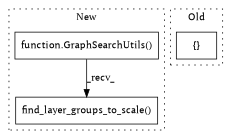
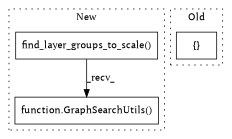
edge "function.GraphSearchUtils()" -> "find_layer_groups_to_scale()": reversed
